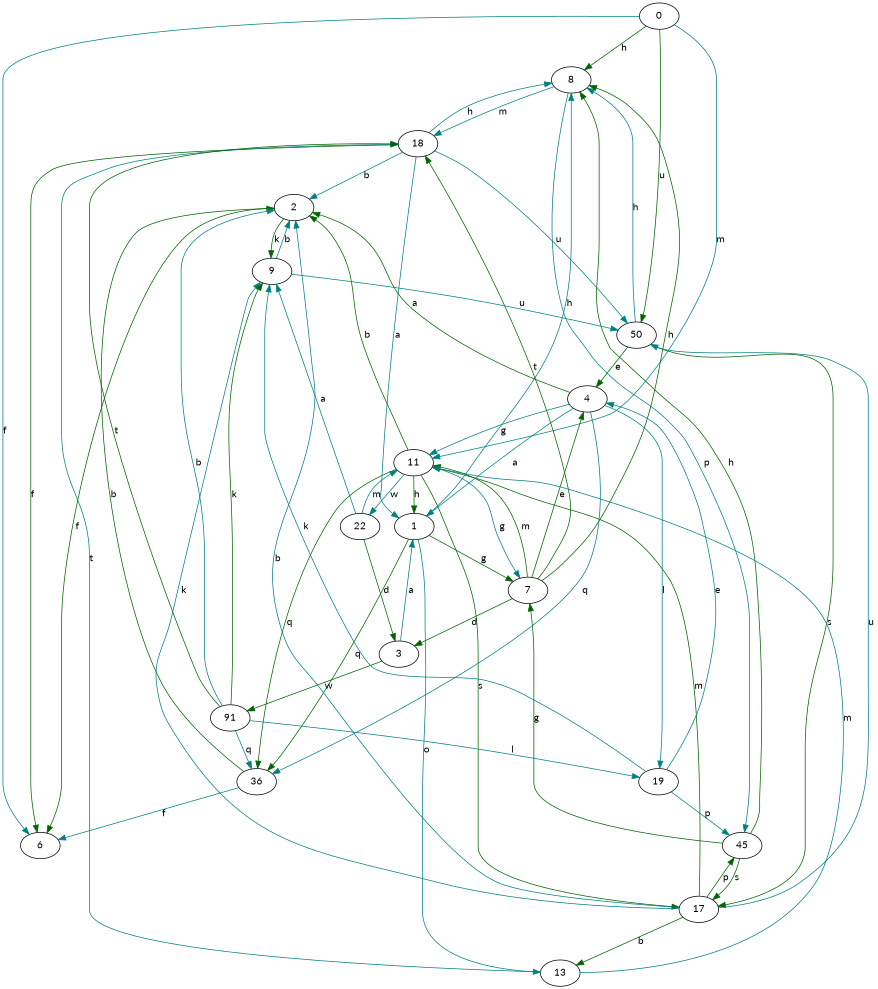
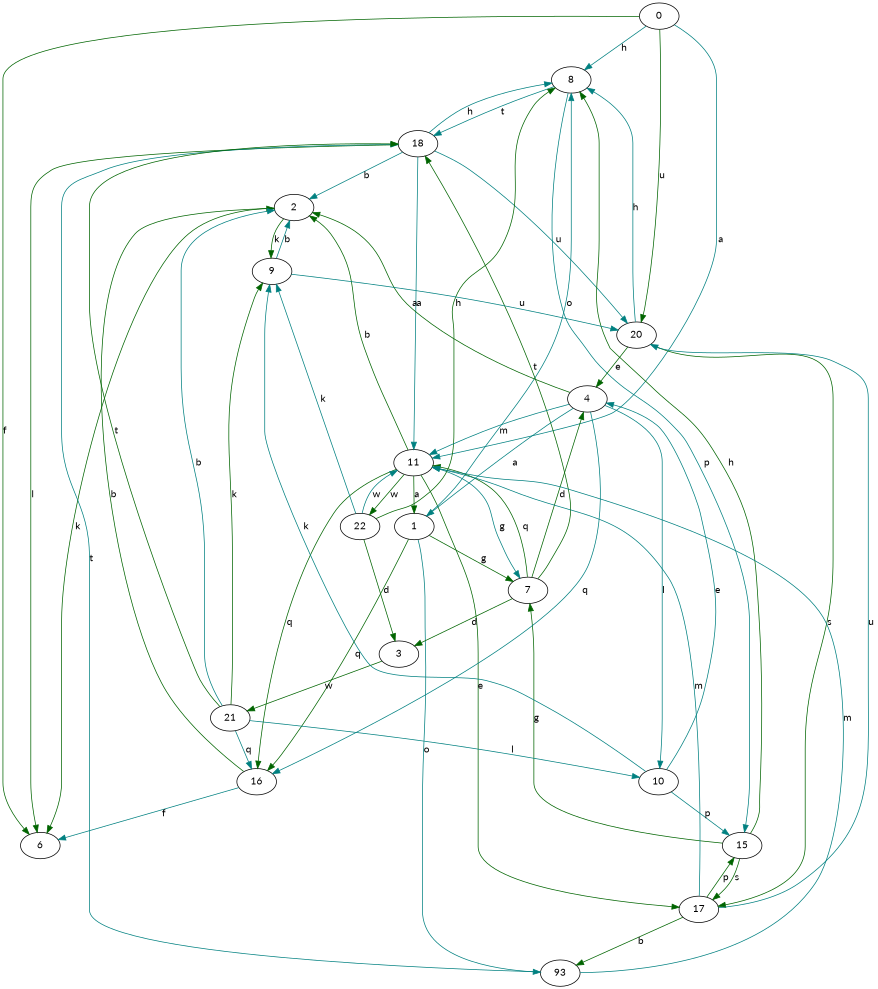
edge "0" -> "8": color darkgreen -> teal
edge "8" -> "18": label "m" -> "t"
edge "0" -> "6": color teal -> darkgreen
edge "0" -> "11": label "m" -> "a"
edge "1" -> "8": label "h" -> "o"
node "50": label "50" -> "20"
edge "7" -> "8": now "22" -> "8"
edge "18" -> "1": now "18" -> "11"
edge "22" -> "9": label "a" -> "k"
edge "4" -> "11": label "g" -> "m"
edge "11" -> "22": color teal -> darkgreen
edge "18" -> "6": label "f" -> "l"
edge "22" -> "11": label "m" -> "w"
edge "11" -> "1": label "h" -> "a"
edge "7" -> "4": label "e" -> "d"
edge "2" -> "6": label "f" -> "k"
edge "7" -> "11": label "m" -> "q"
edge "3" -> "1": removed, label "a"
edge "17" -> "11": color darkgreen -> teal
edge "17" -> "2": removed, label "b"
edge "11" -> "17": label "s" -> "e"
node "91": label "91" -> "21"
edge "17" -> "9": removed, label "k"
node "36": label "36" -> "16"
node "19": label "19" -> "10"
node "45": label "45" -> "15"
node "13": label "13" -> "93"
